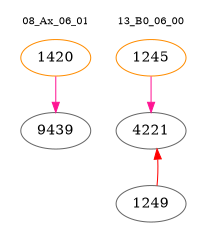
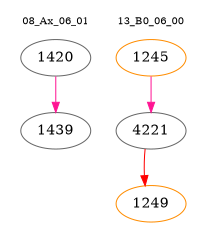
node "1420": color darkorange -> gray40
node "9439": label "9439" -> "1439"
edge "1249" -> "4221": reversed
node "1249": color gray40 -> darkorange
